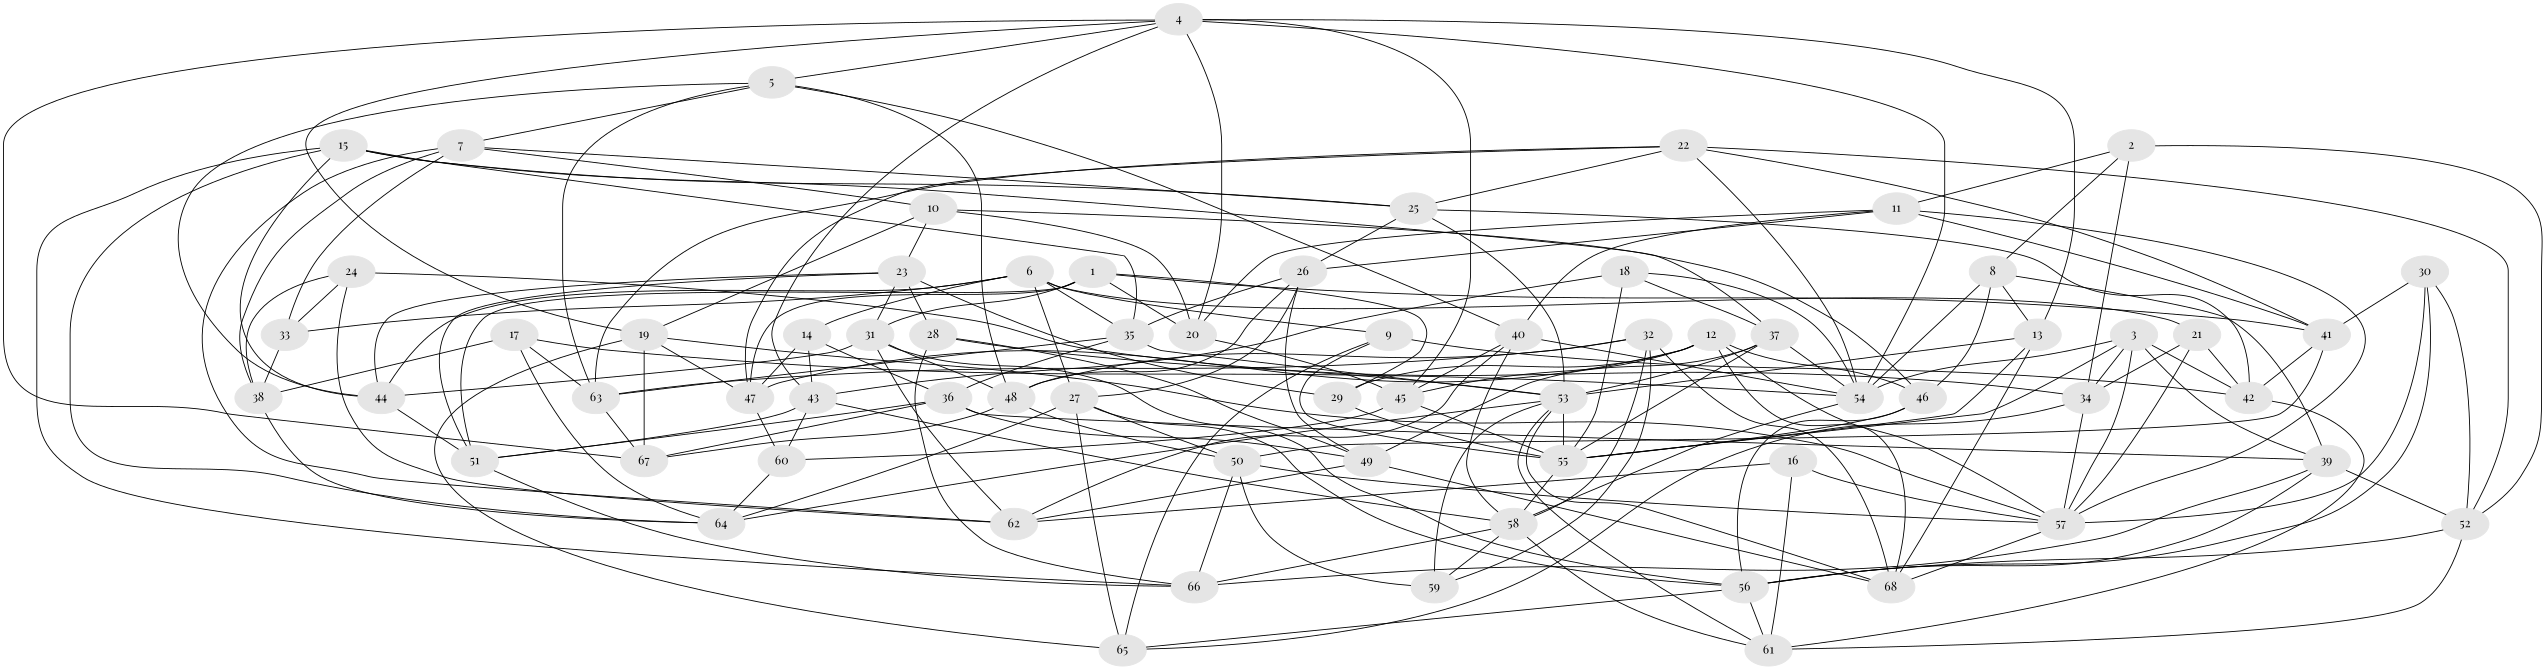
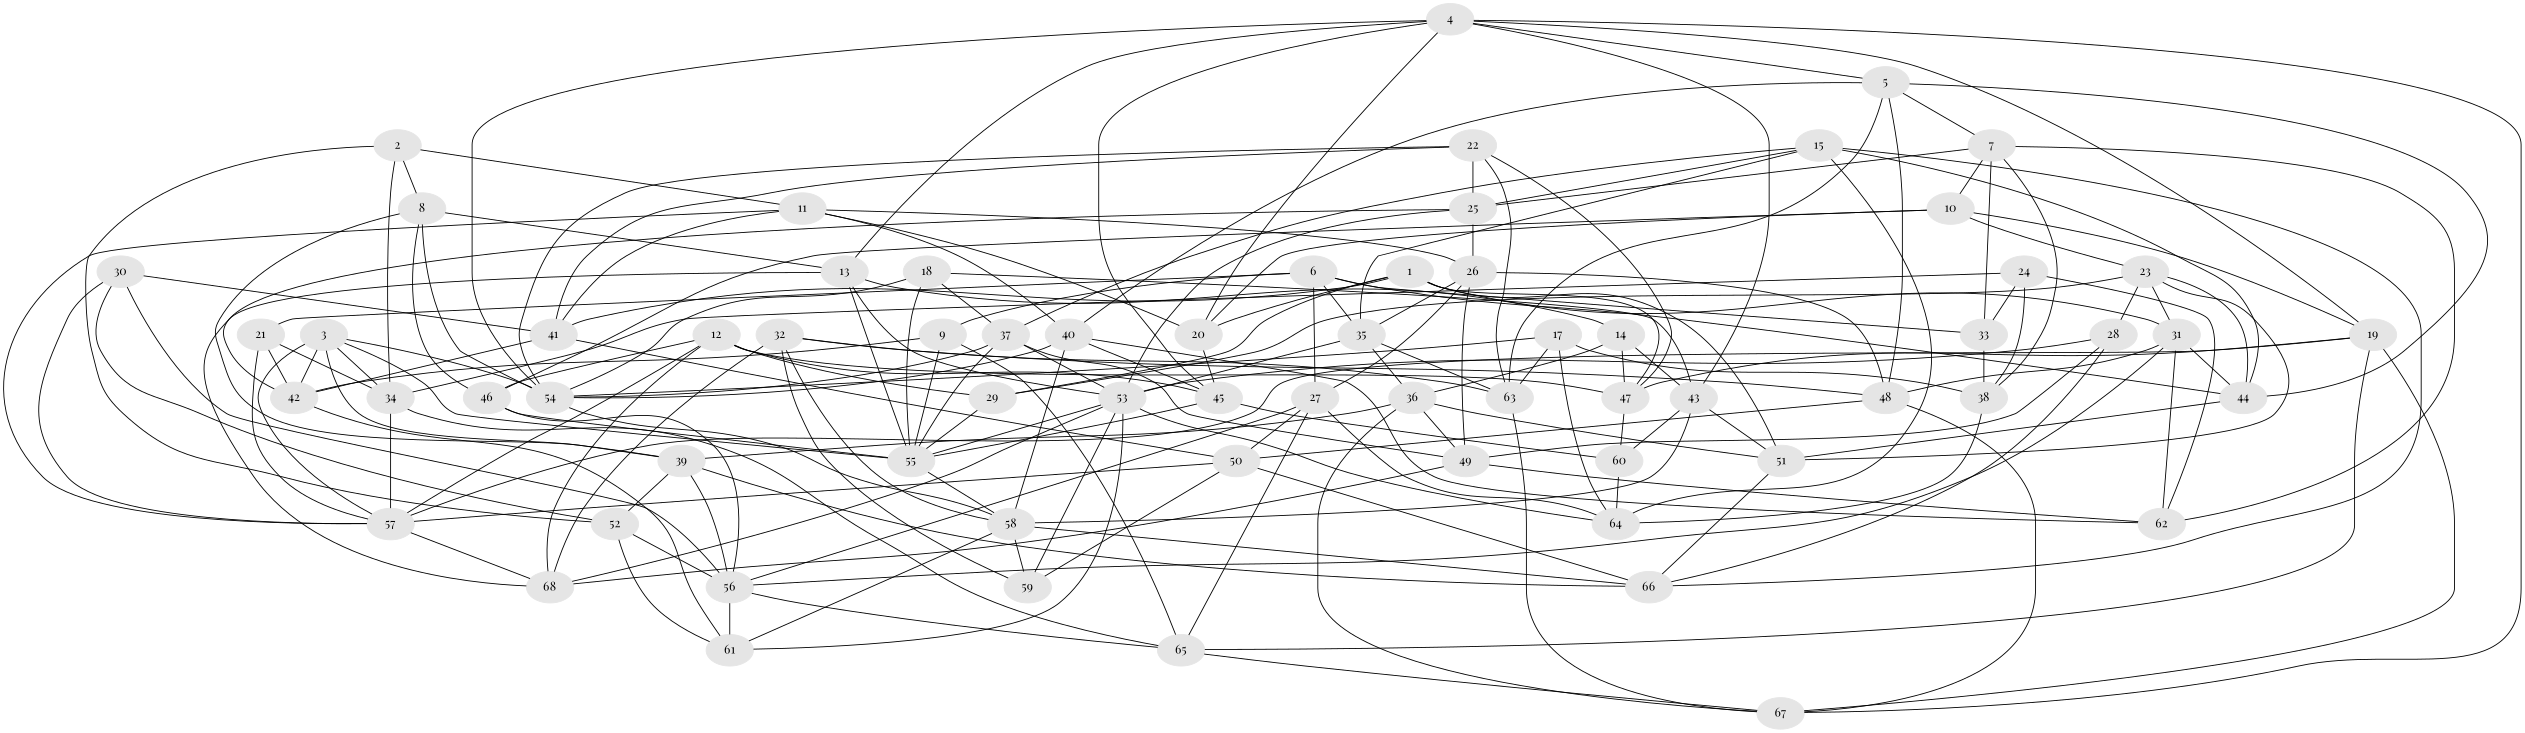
edge "22" -- "52": removed
edge "6" -- "14": now "13" -- "14"
node "16": removed
edge "65" -- "67": added
